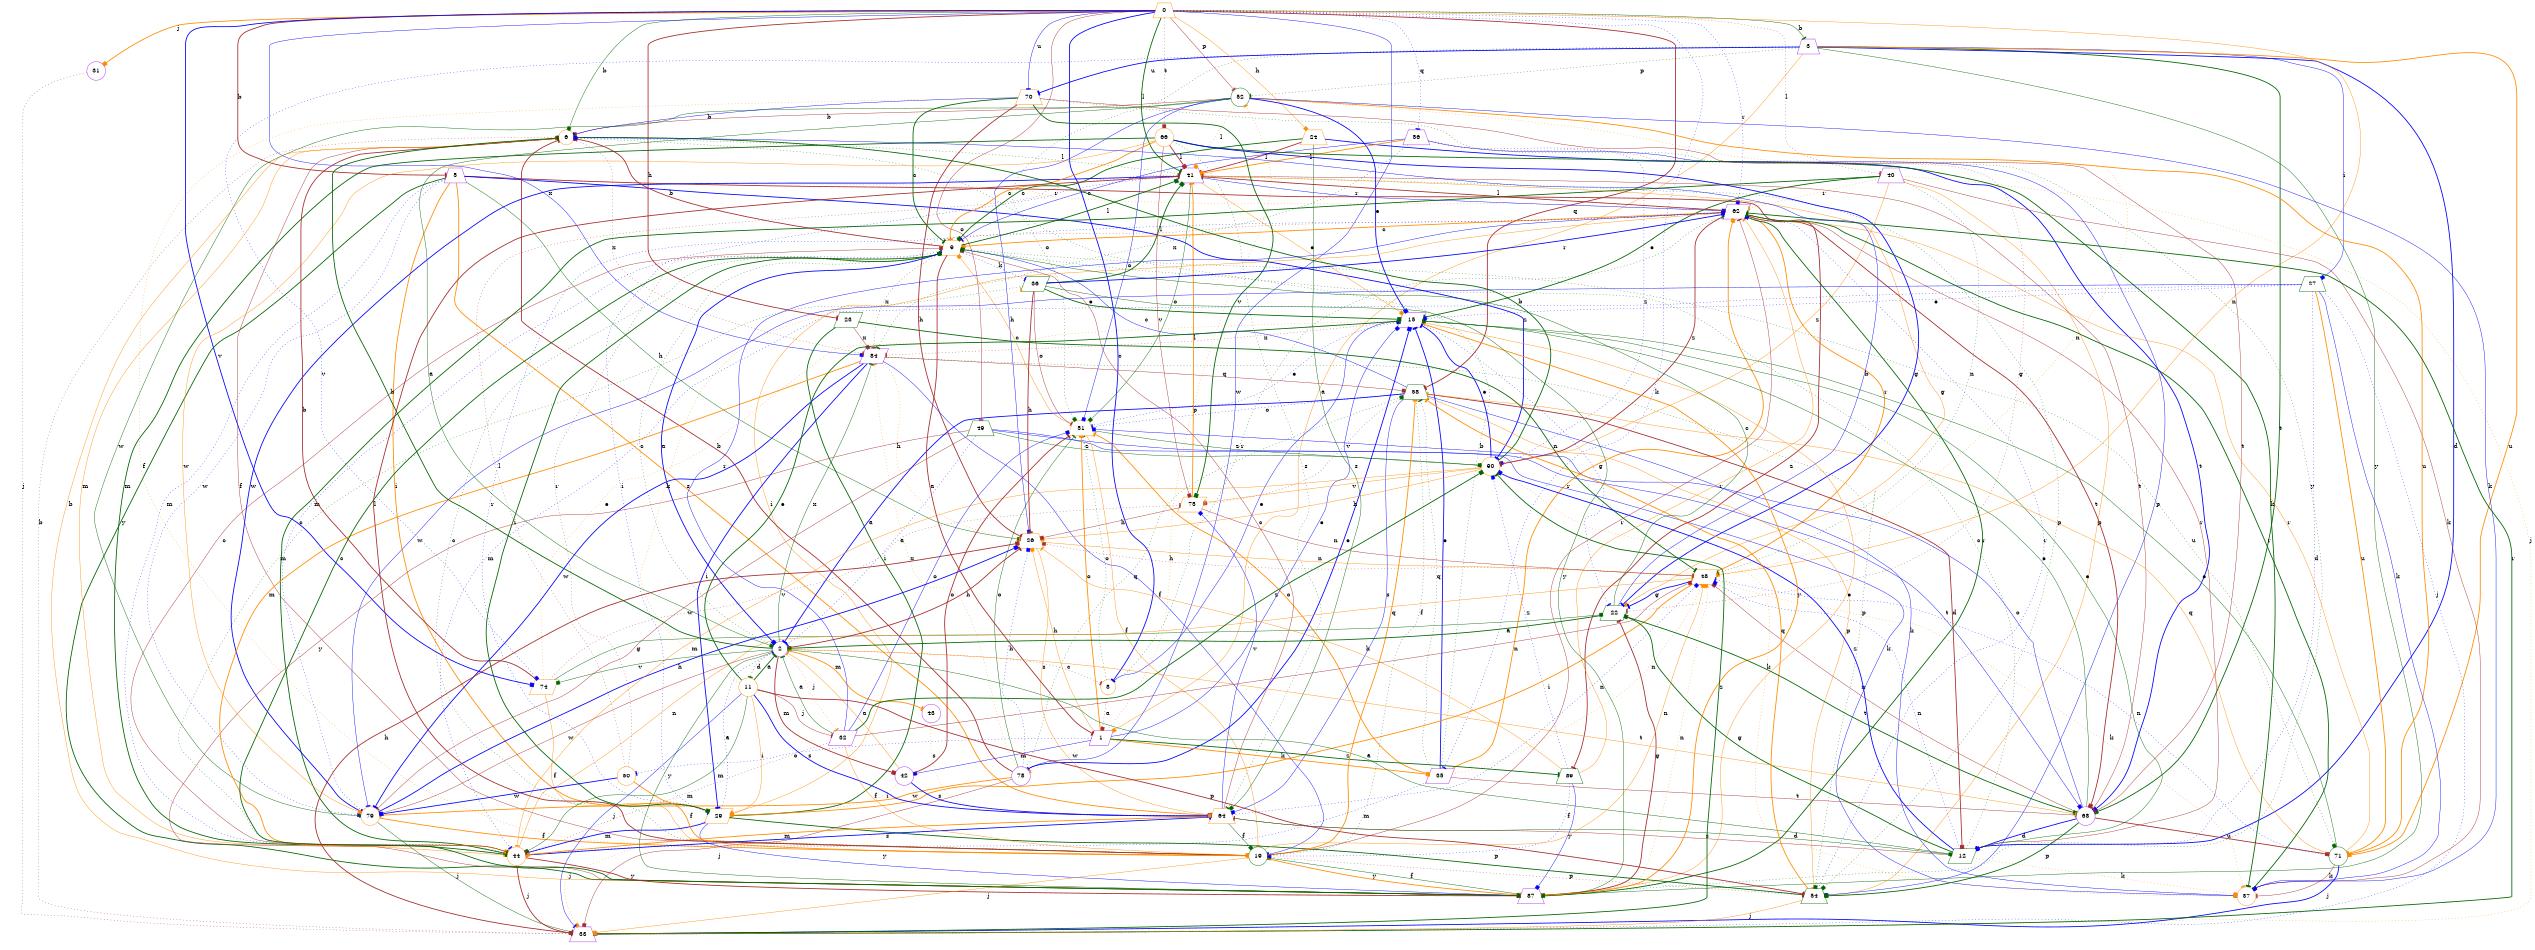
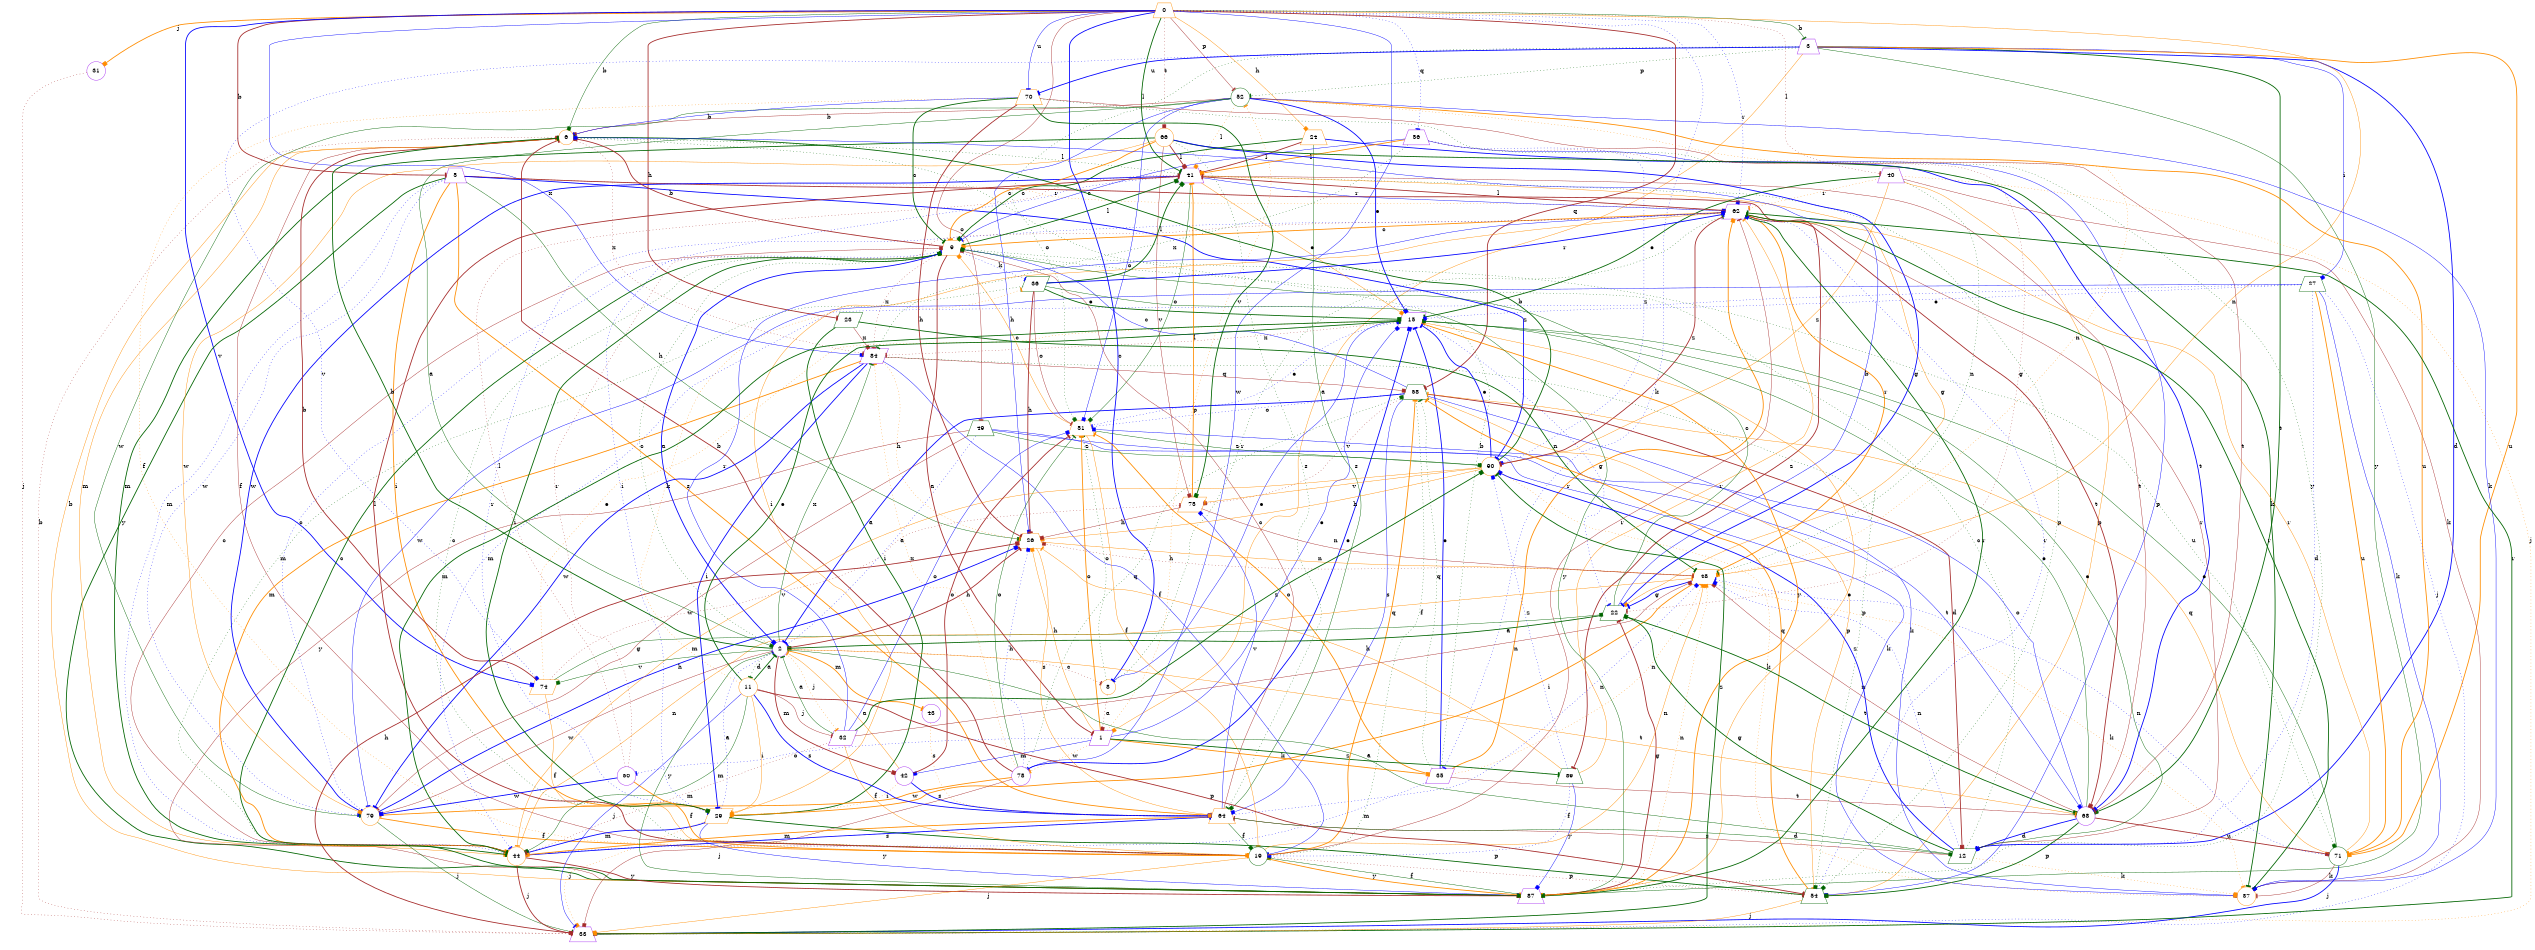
edge "40" -> "44": now "15" -> "44"
node "50": color darkorange -> purple
